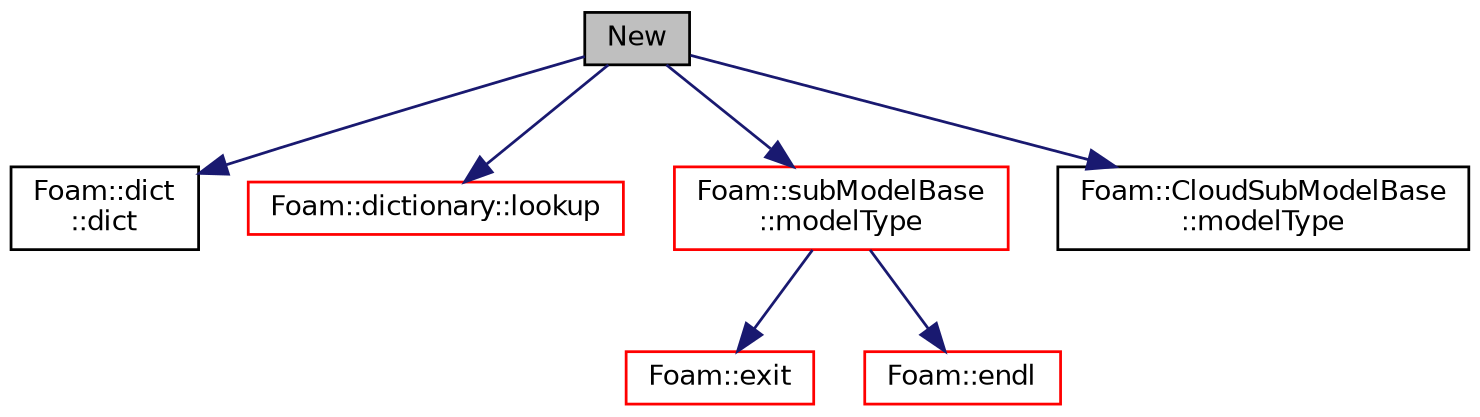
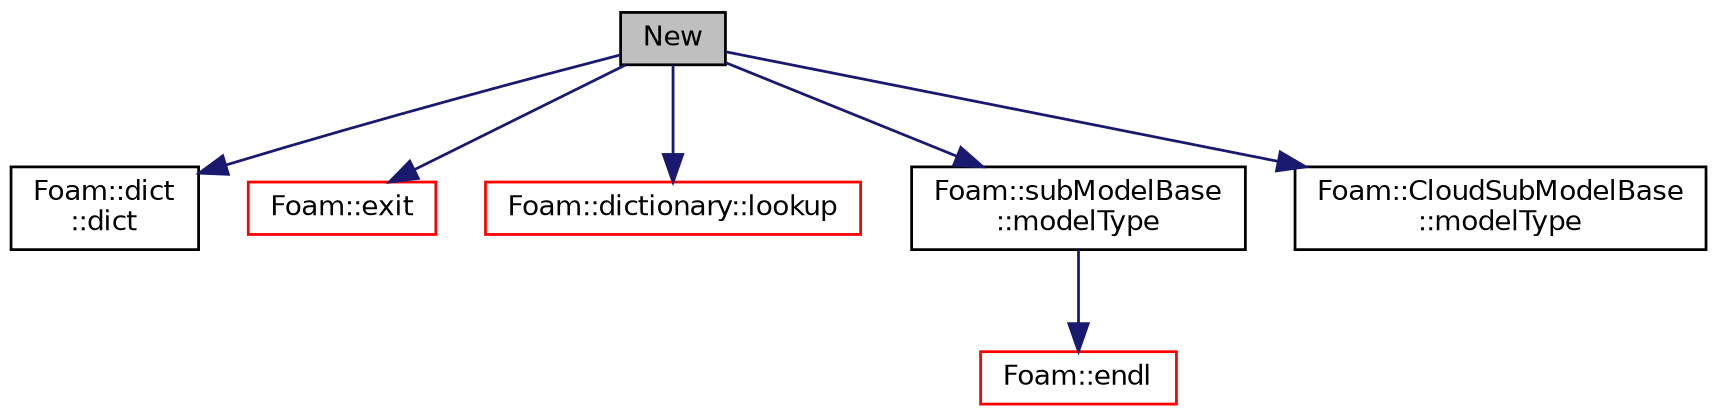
node "Foam::subModelBase ::modelType": color red -> black
edge "Foam::subModelBase ::modelType" -> "Foam::exit": now "New" -> "Foam::exit"
